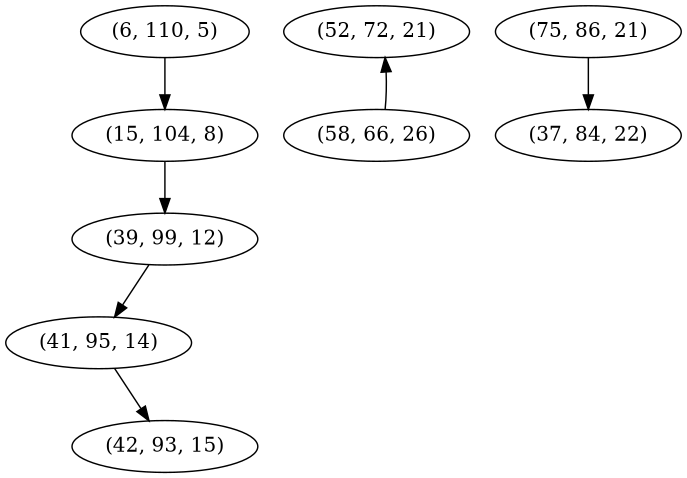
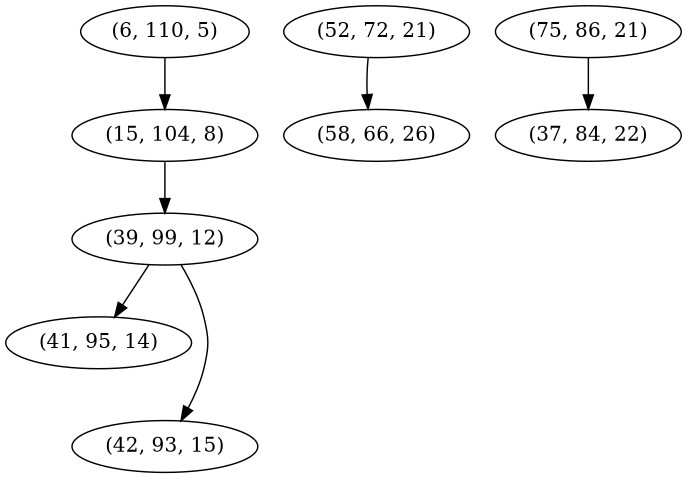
edge "(58, 66, 26)" -> "(52, 72, 21)": reversed
edge "(41, 95, 14)" -> "(42, 93, 15)": now "(39, 99, 12)" -> "(42, 93, 15)"
